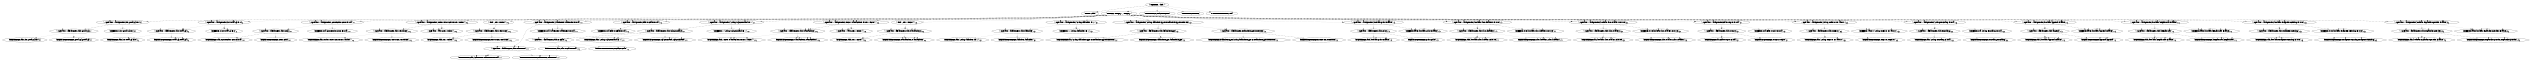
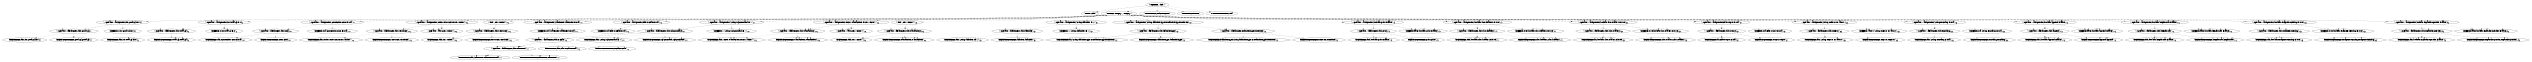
edge "(<operator>.assignment,Statement statement = null)" -> "(<operator>.fieldAccess,this.statement)": now "(<operator>.fieldAccess,this.srcFile)" -> "(<operator>.fieldAccess,this.statement)"
